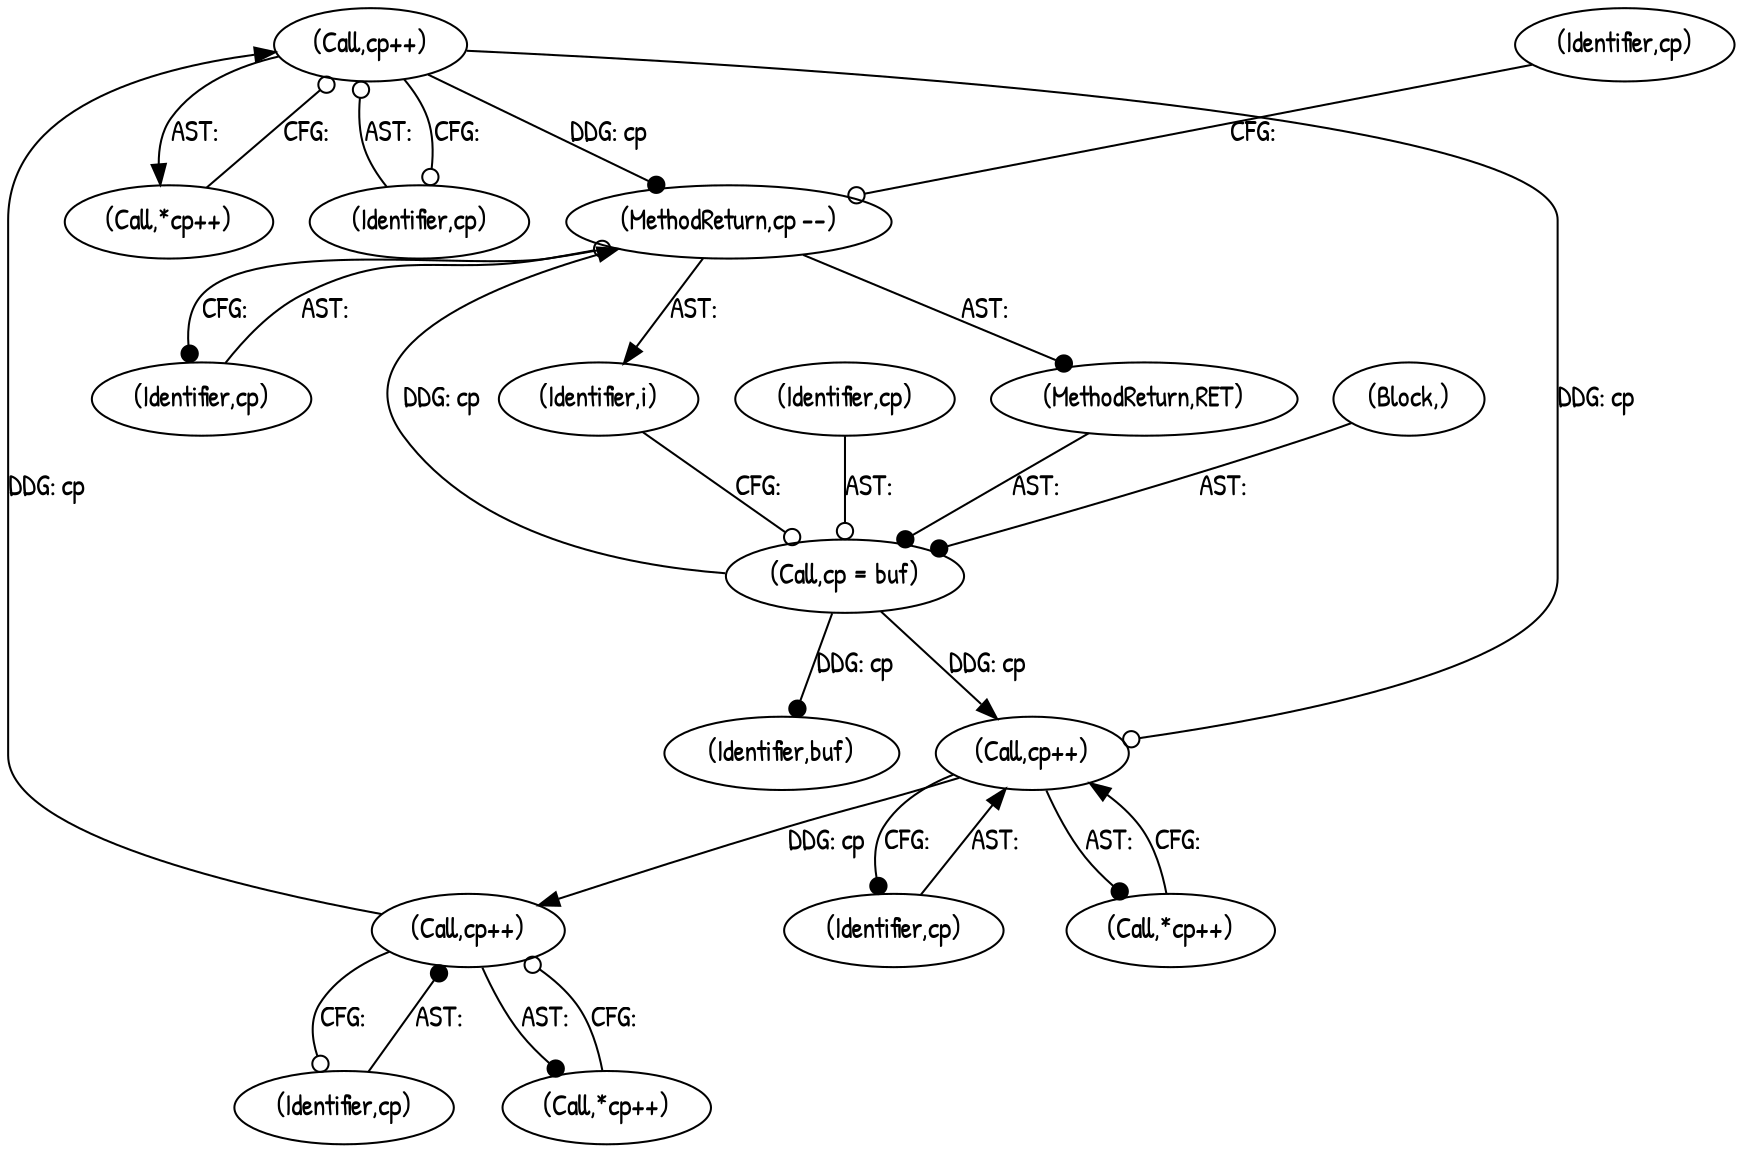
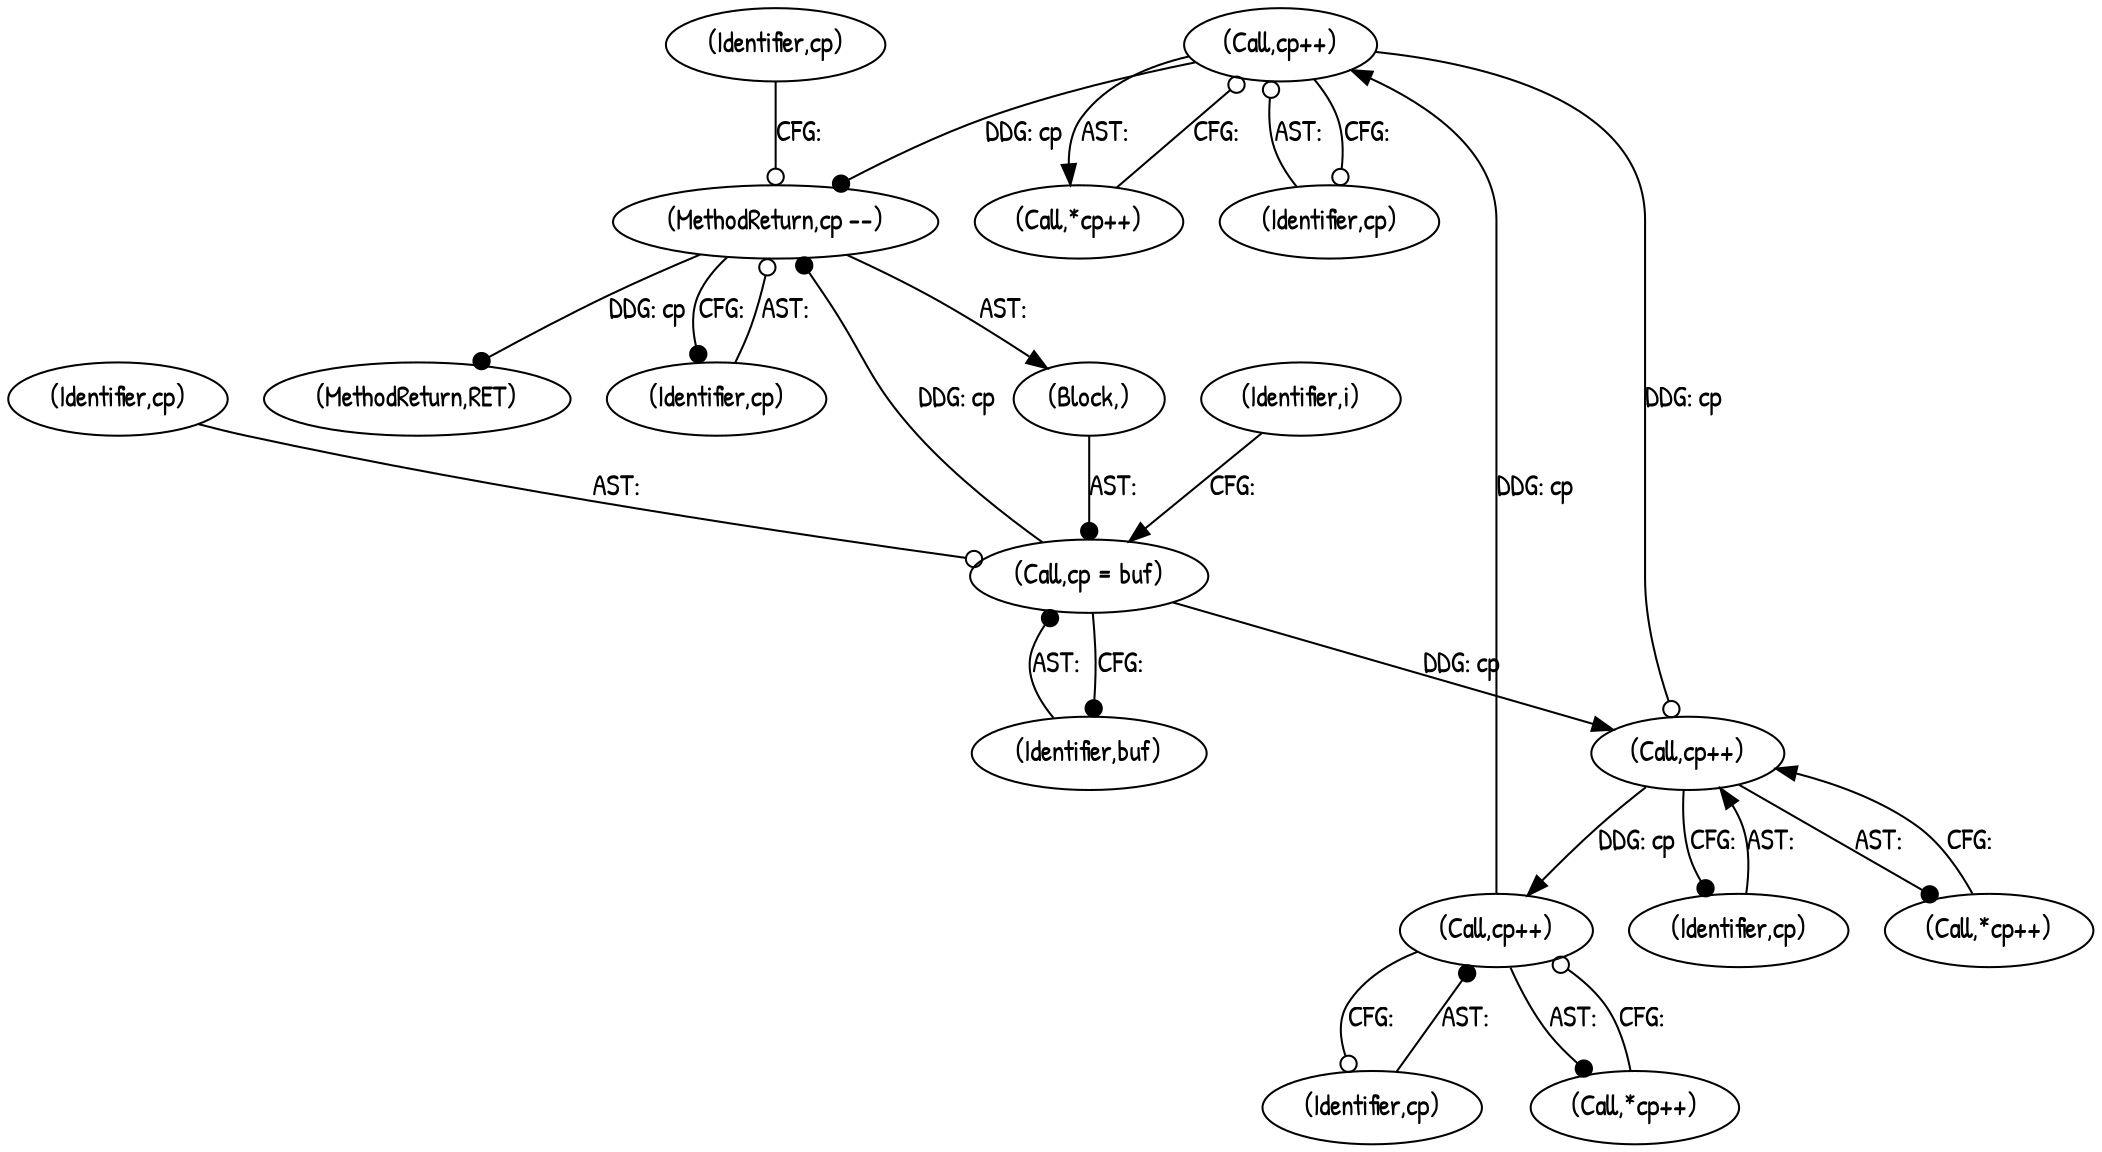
edge "(MethodReturn,cp --)" -> "(Identifier,i)": now "(MethodReturn,cp --)" -> "(Block,)"
edge "(MethodReturn,cp --)" -> "(MethodReturn,RET)": label "AST: " -> "DDG: cp"
edge "(Call,cp = buf)" -> "(MethodReturn,cp --)": arrowhead normal -> dot
edge "(Identifier,i)" -> "(Call,cp = buf)": arrowhead odot -> normal
edge "(MethodReturn,RET)" -> "(Call,cp = buf)": now "(Identifier,buf)" -> "(Call,cp = buf)"
edge "(Call,cp = buf)" -> "(Identifier,buf)": label "DDG: cp" -> "CFG: "
